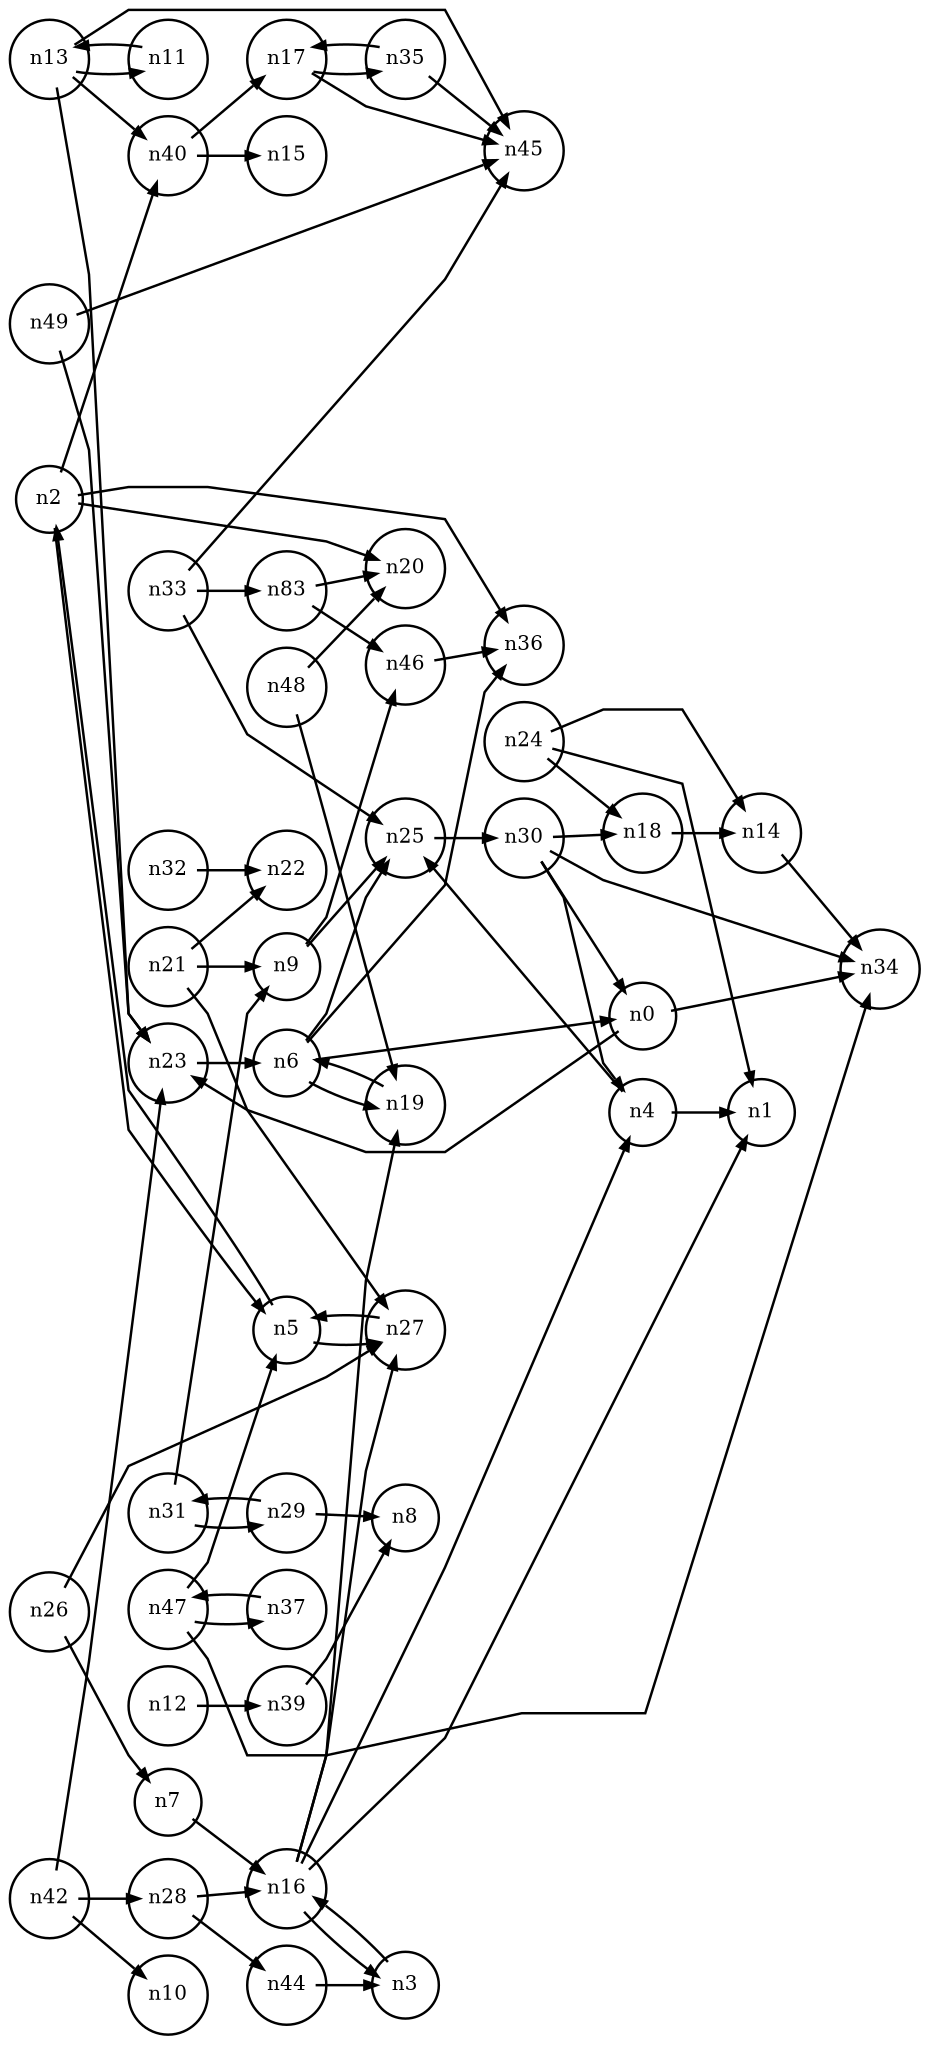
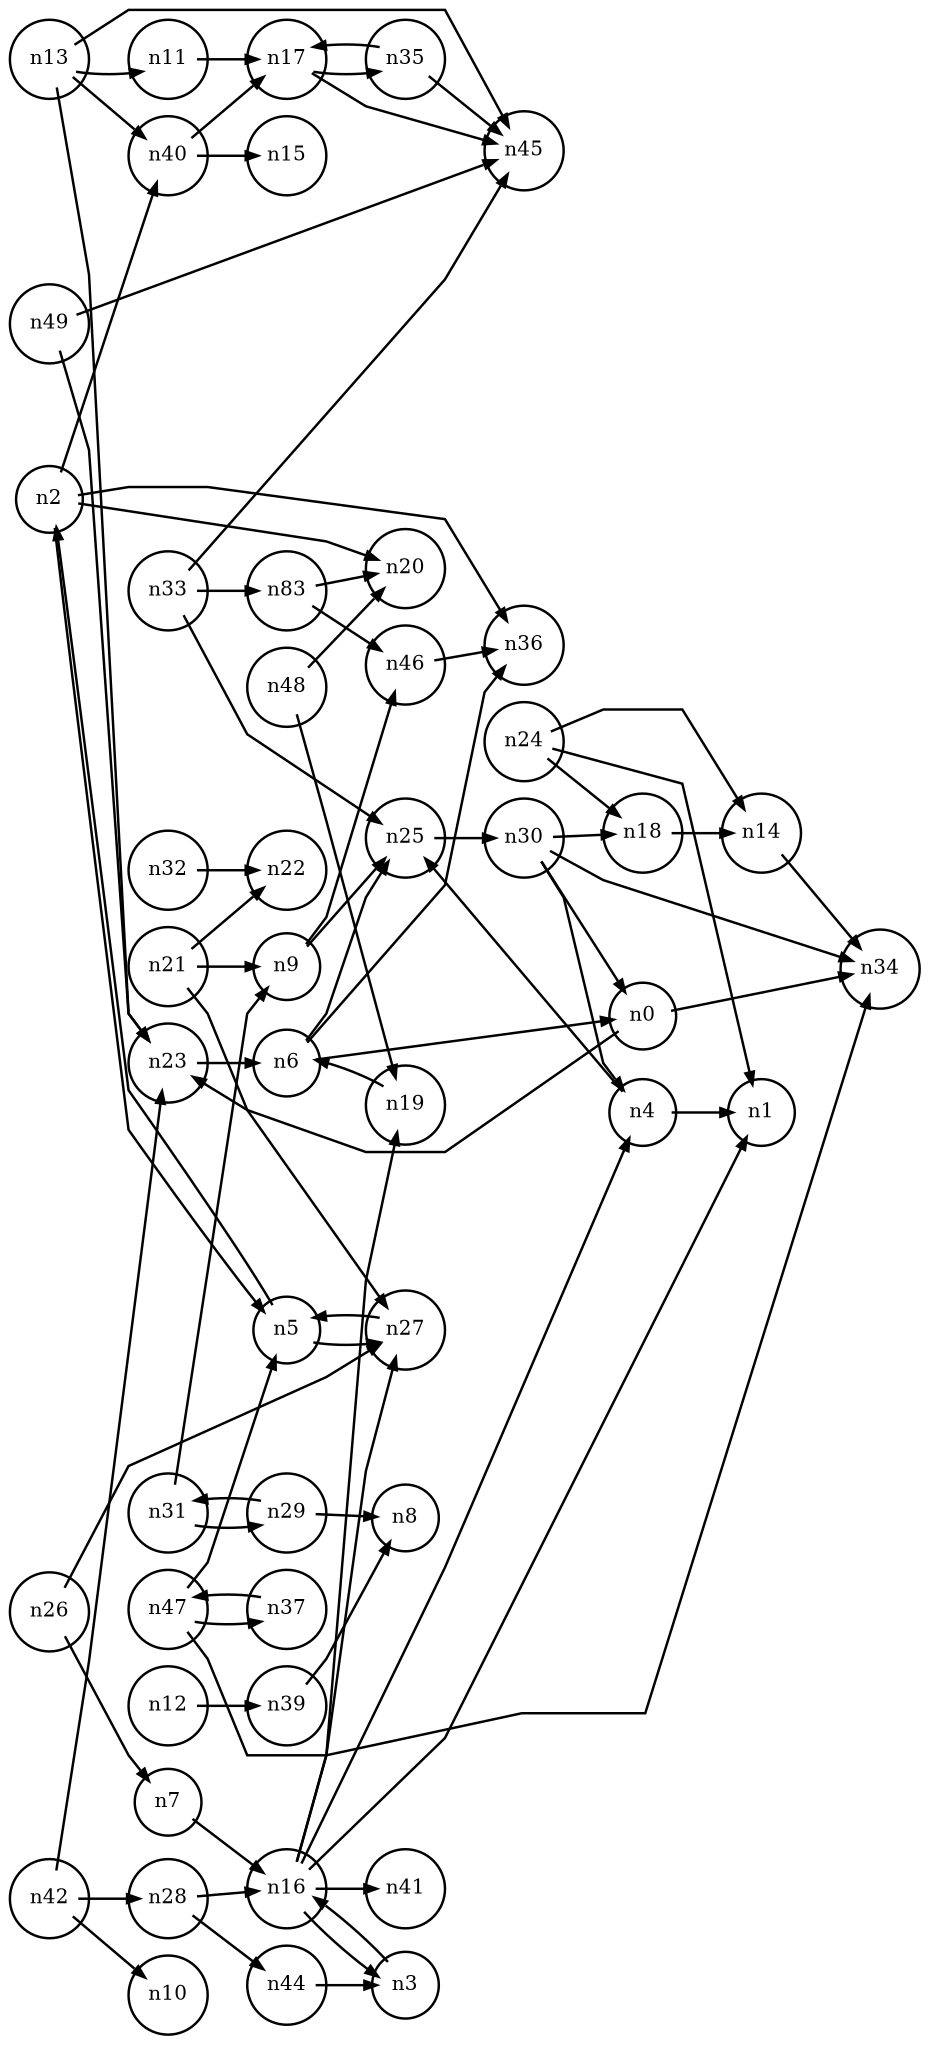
edge "n11" -> "n13": now "n11" -> "n17"
edge "n6" -> "n19": removed
node "n41": added
